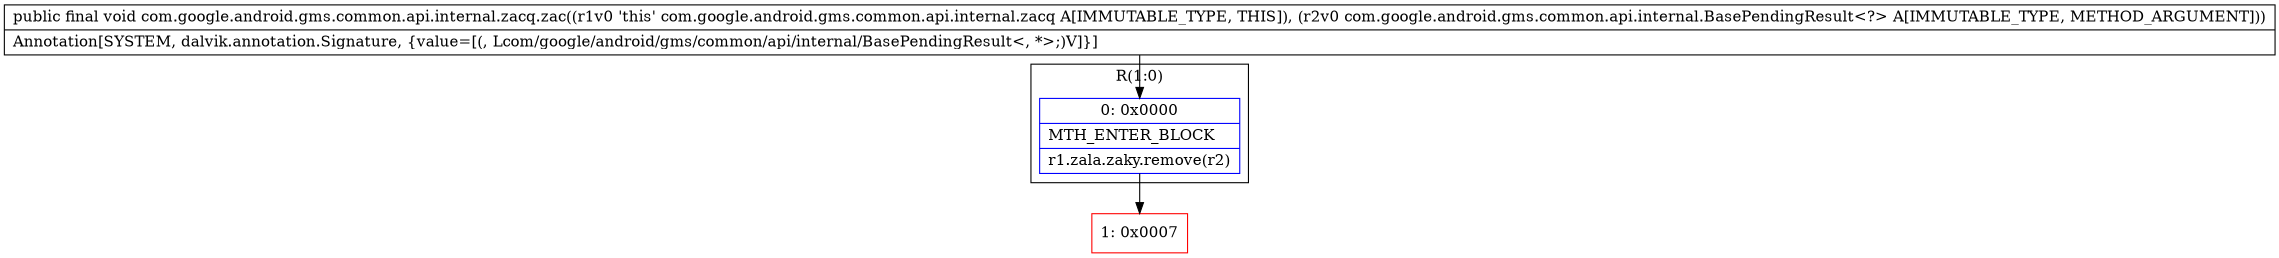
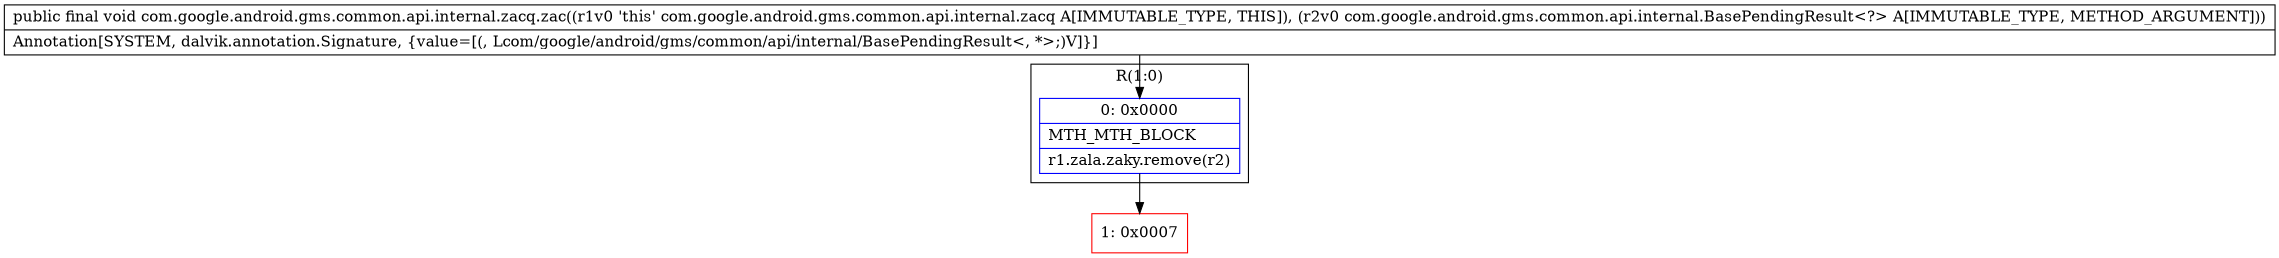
node "0: 0x0000": text "MTH_ENTER_BLOCK" -> "MTH_MTH_BLOCK"
